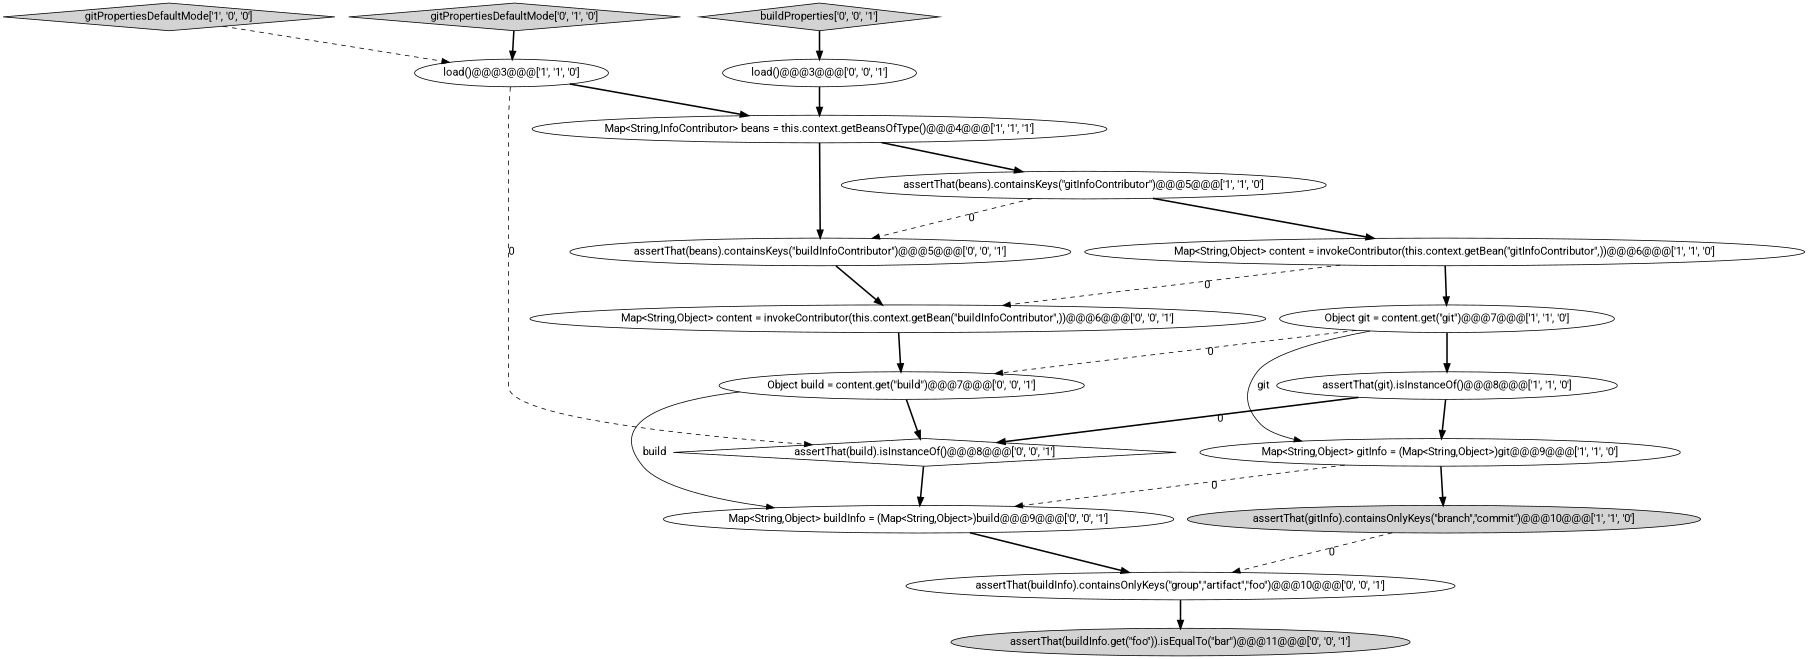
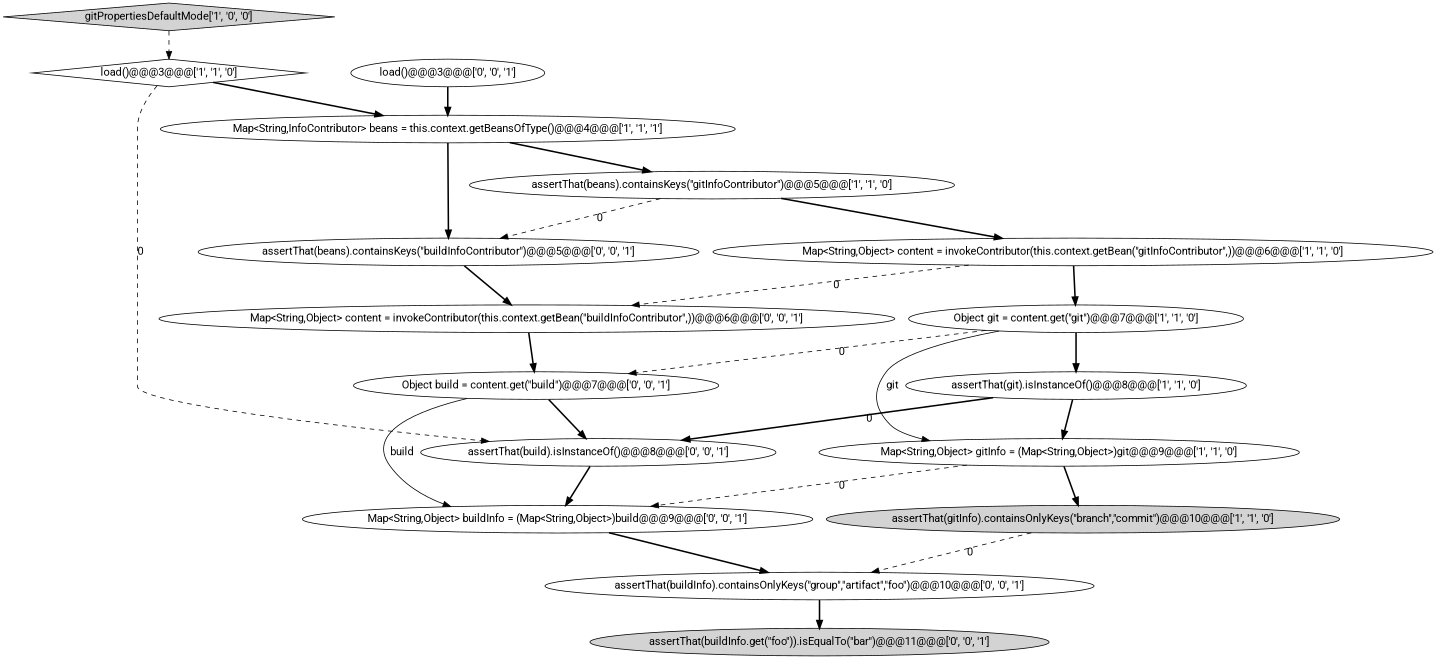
node "gitPropertiesDefaultMode['0', '1', '0']": removed
node "buildProperties['0', '0', '1']": removed
node "load()@@@3@@@['1', '1', '0']": shape ellipse -> diamond
node "assertThat(build).isInstanceOf()@@@8@@@['0', '0', '1']": shape diamond -> ellipse
